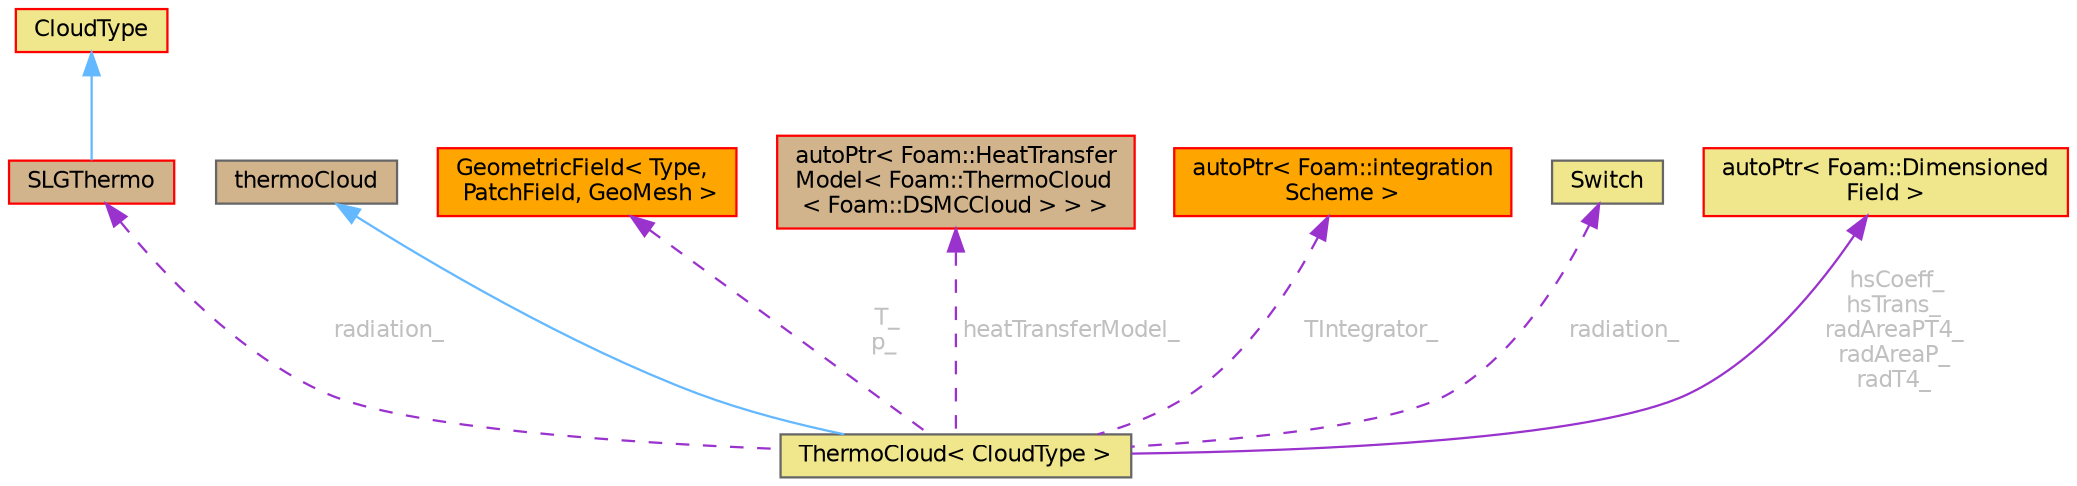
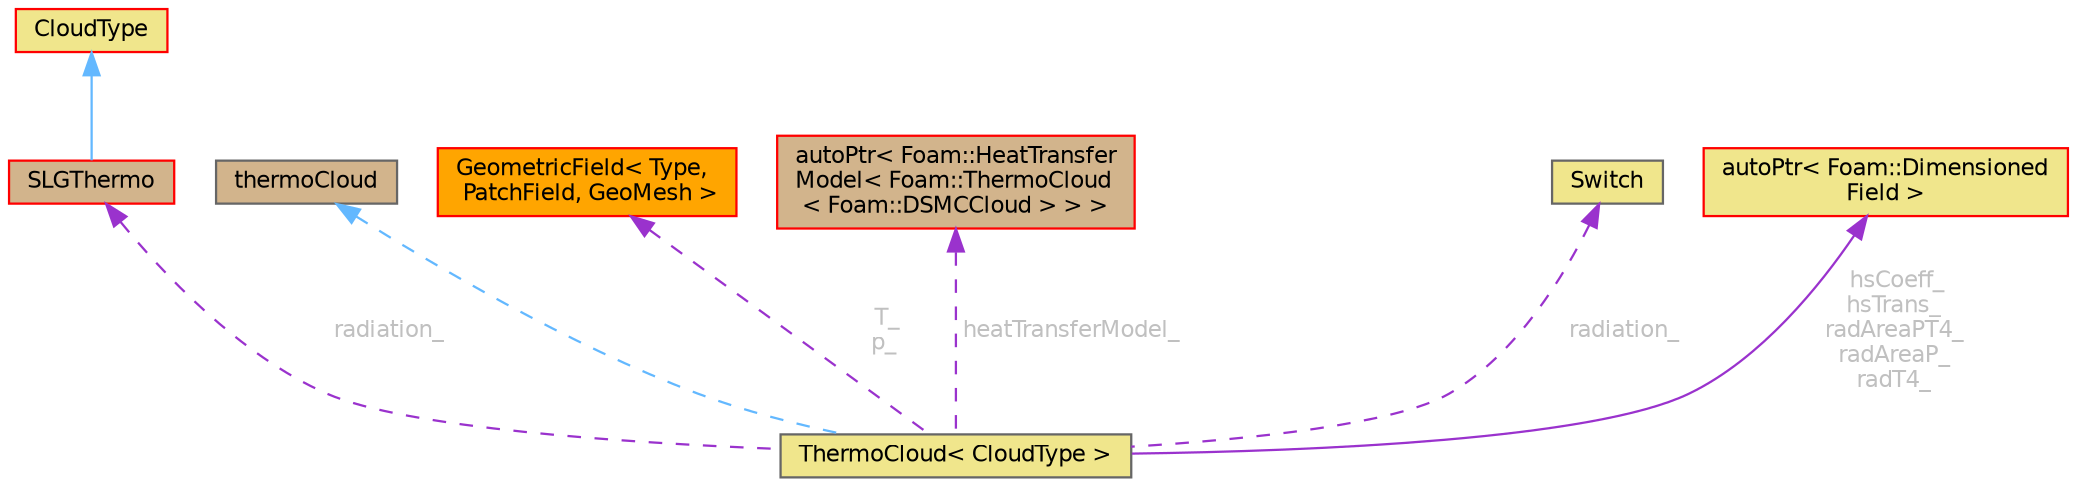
node "autoPtr< Foam::integration Scheme >": removed
edge "ThermoCloud< CloudType >" -> "thermoCloud": style solid -> dashed
